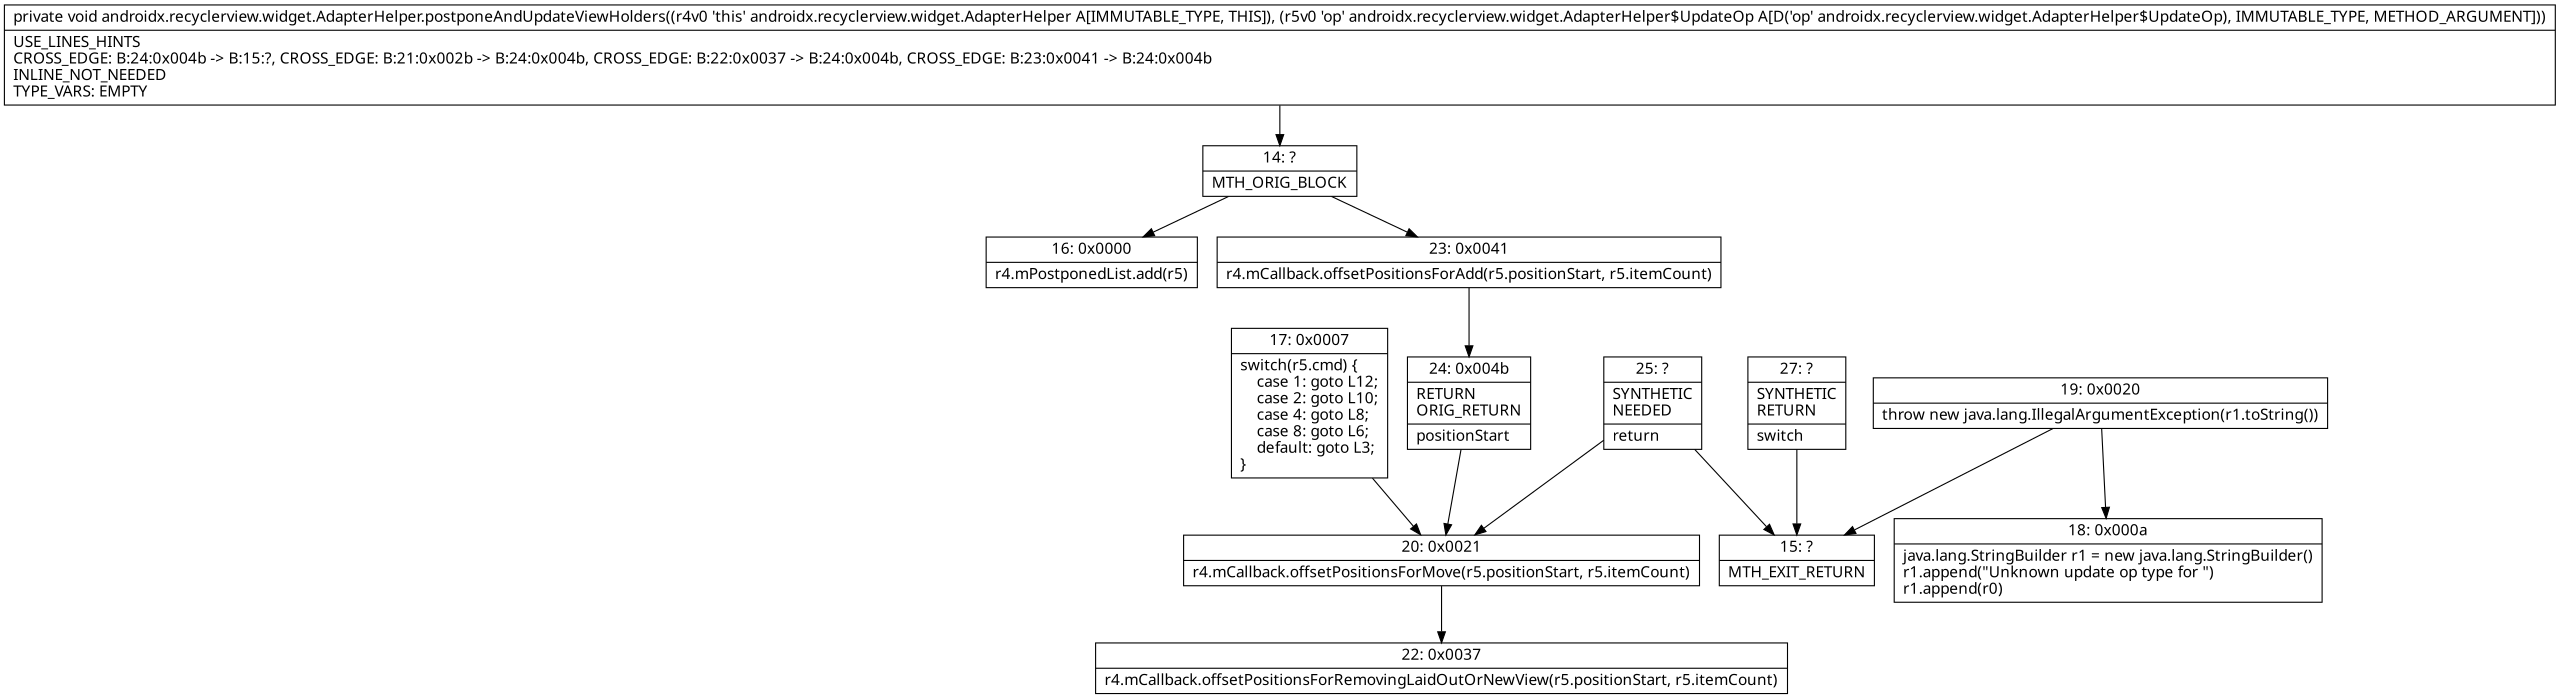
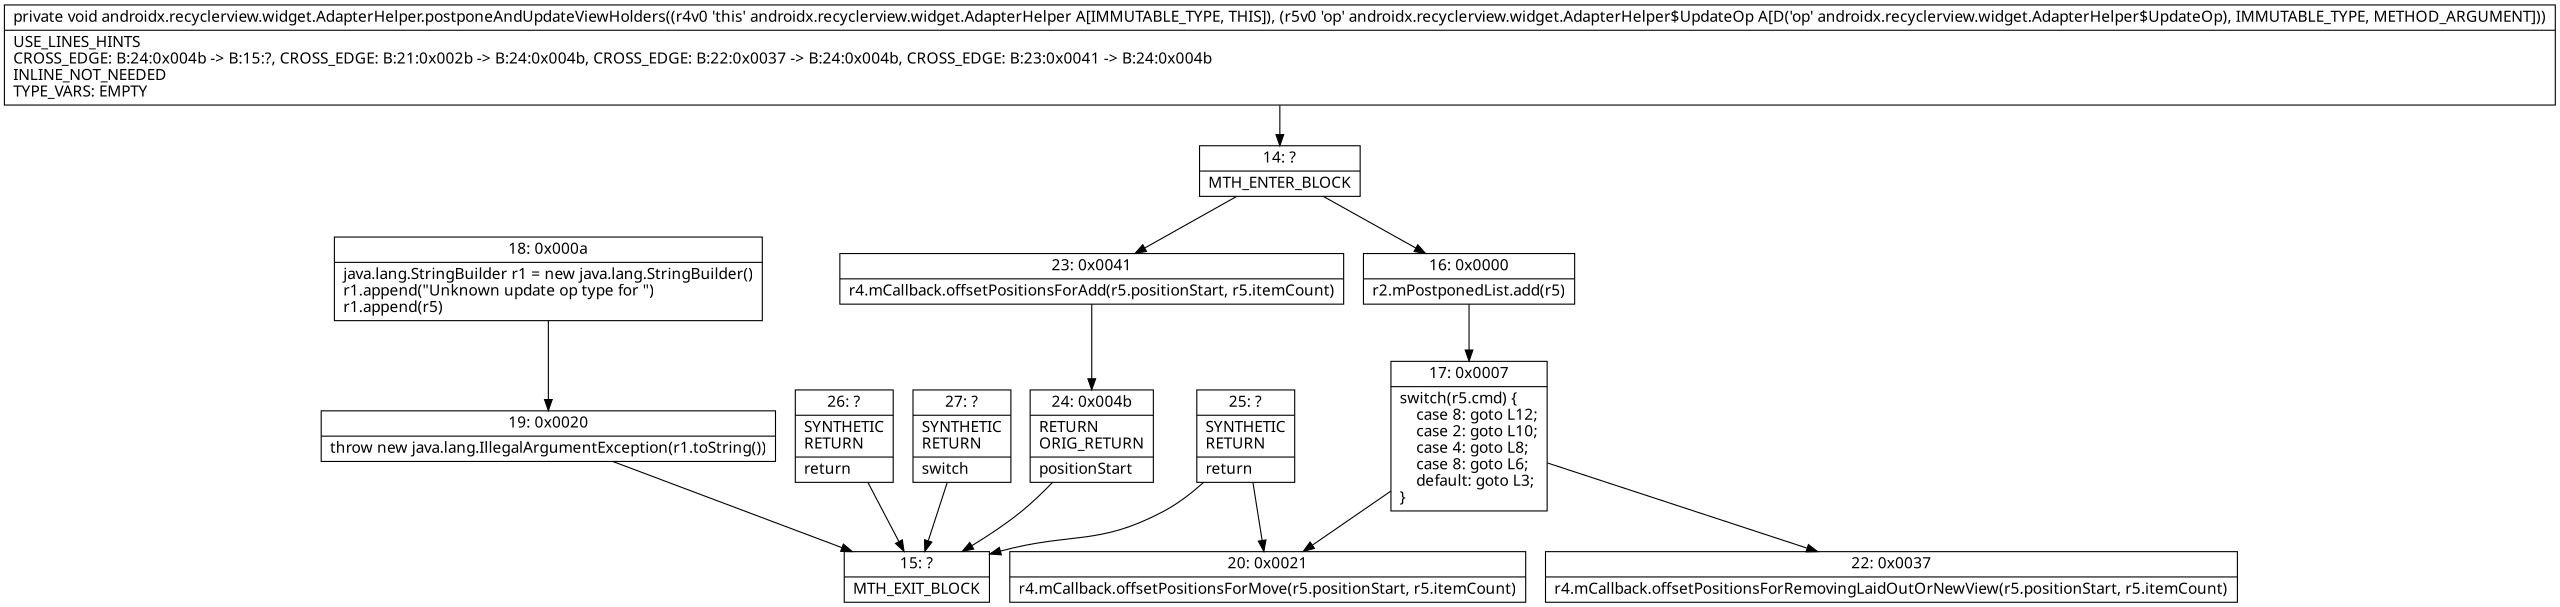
node "14: ?": text "MTH_ORIG_BLOCK" -> "MTH_ENTER_BLOCK"
node "16: 0x0000": text "r4.mPostponedList.add(r5)" -> "r2.mPostponedList.add(r5)"
edge "16: 0x0000" -> "17: 0x0007": added
node "17: 0x0007": text "case 1: goto L12;" -> "case 8: goto L12;"
node "25: ?": text "NEEDED" -> "RETURN"
node "26: ?": added
edge "19: 0x0020" -> "18: 0x000a": reversed
edge "24: 0x004b" -> "20: 0x0021": now "24: 0x004b" -> "15: ?"
node "15: ?": text "MTH_EXIT_RETURN" -> "MTH_EXIT_BLOCK"
node "18: 0x000a": text "r1.append(r0)" -> "r1.append(r5)"
edge "20: 0x0021" -> "22: 0x0037": now "17: 0x0007" -> "22: 0x0037"
